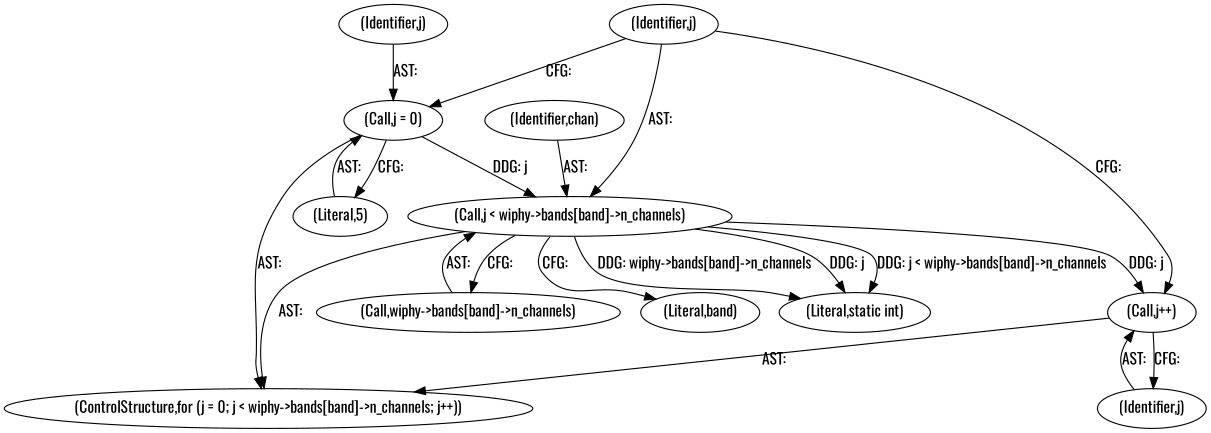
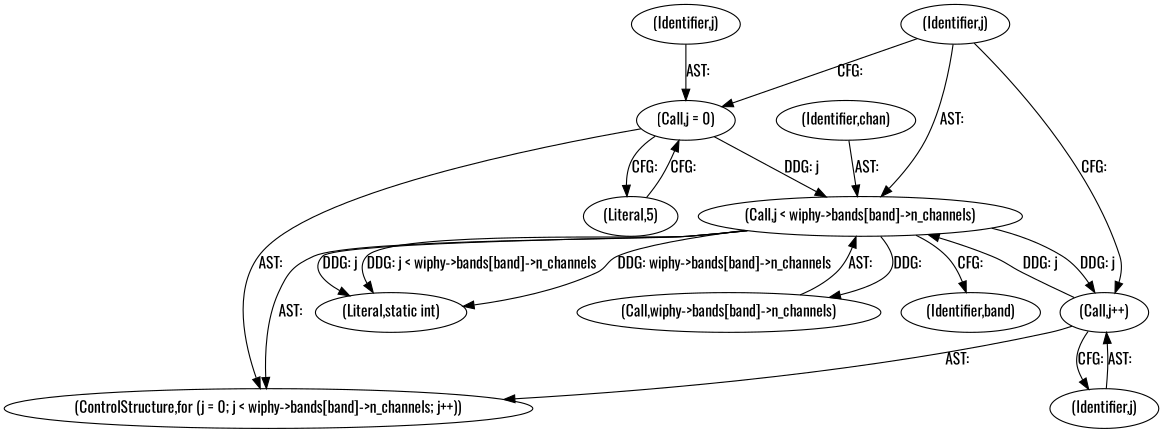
edge "(Literal,5)" -> "(Call,j = 0)": label "AST: " -> "CFG: "
edge "(Call,j < wiphy->bands[band]->n_channels)" -> "(Call,wiphy->bands[band]->n_channels)": label "CFG: " -> "DDG: "
edge "(Call,j++)" -> "(Call,j < wiphy->bands[band]->n_channels)": added, label "DDG: j"
node "(Literal,band)": label "(Literal,band)" -> "(Identifier,band)"
